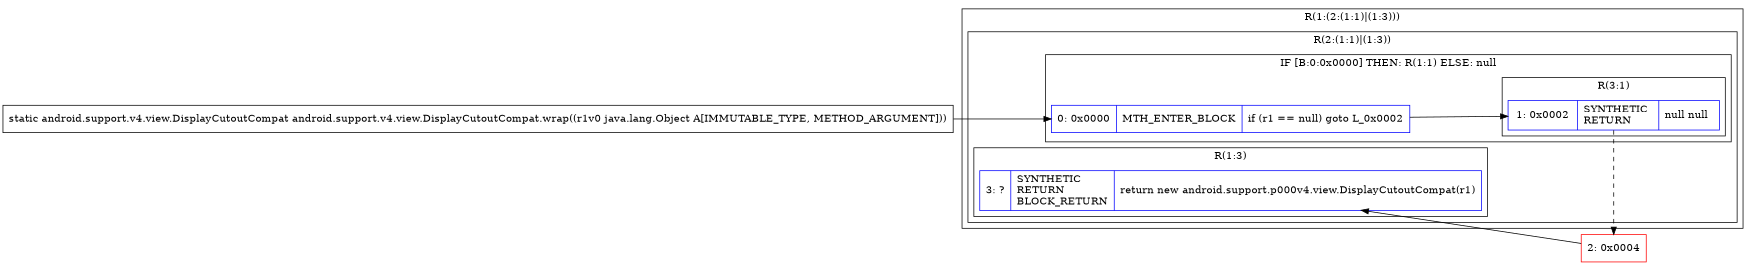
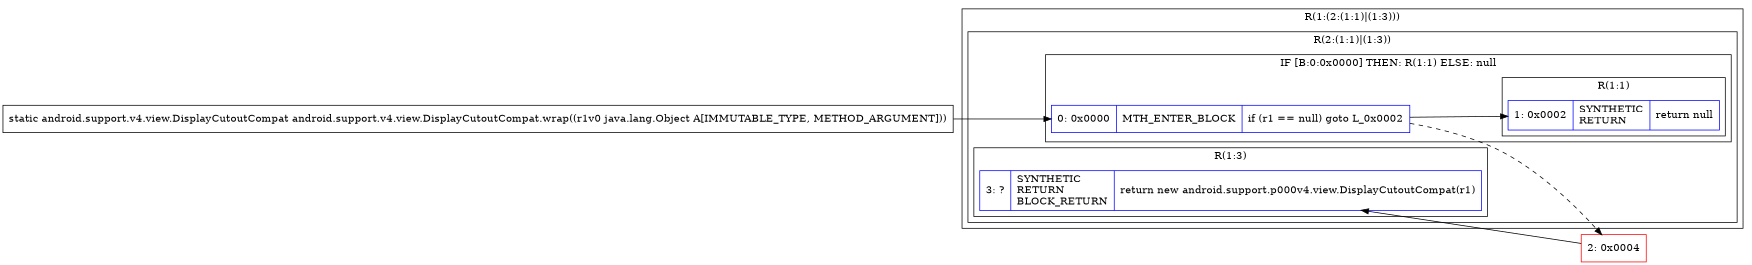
cluster "R(3:1)": label "R(3:1)" -> "R(1:1)"
node "1: 0x0002": text "null null" -> "return null"
edge "1: 0x0002" -> "2: 0x0004": now "0: 0x0000" -> "2: 0x0004"
